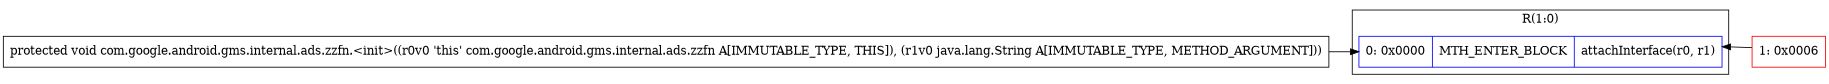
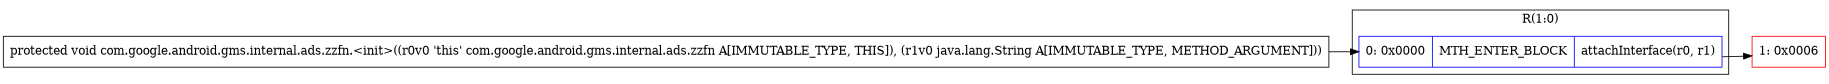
edge "1: 0x0006" -> "0: 0x0000": reversed
